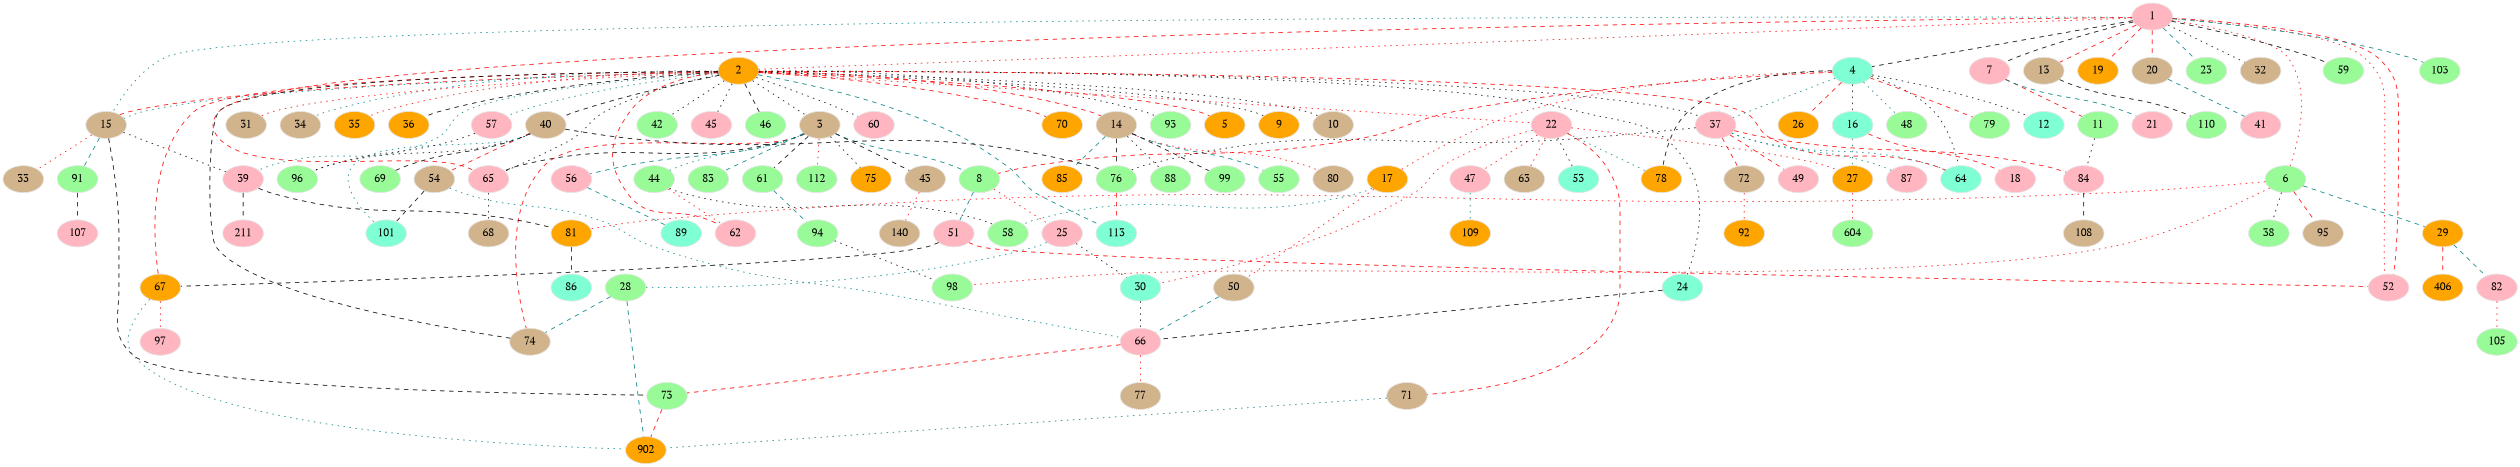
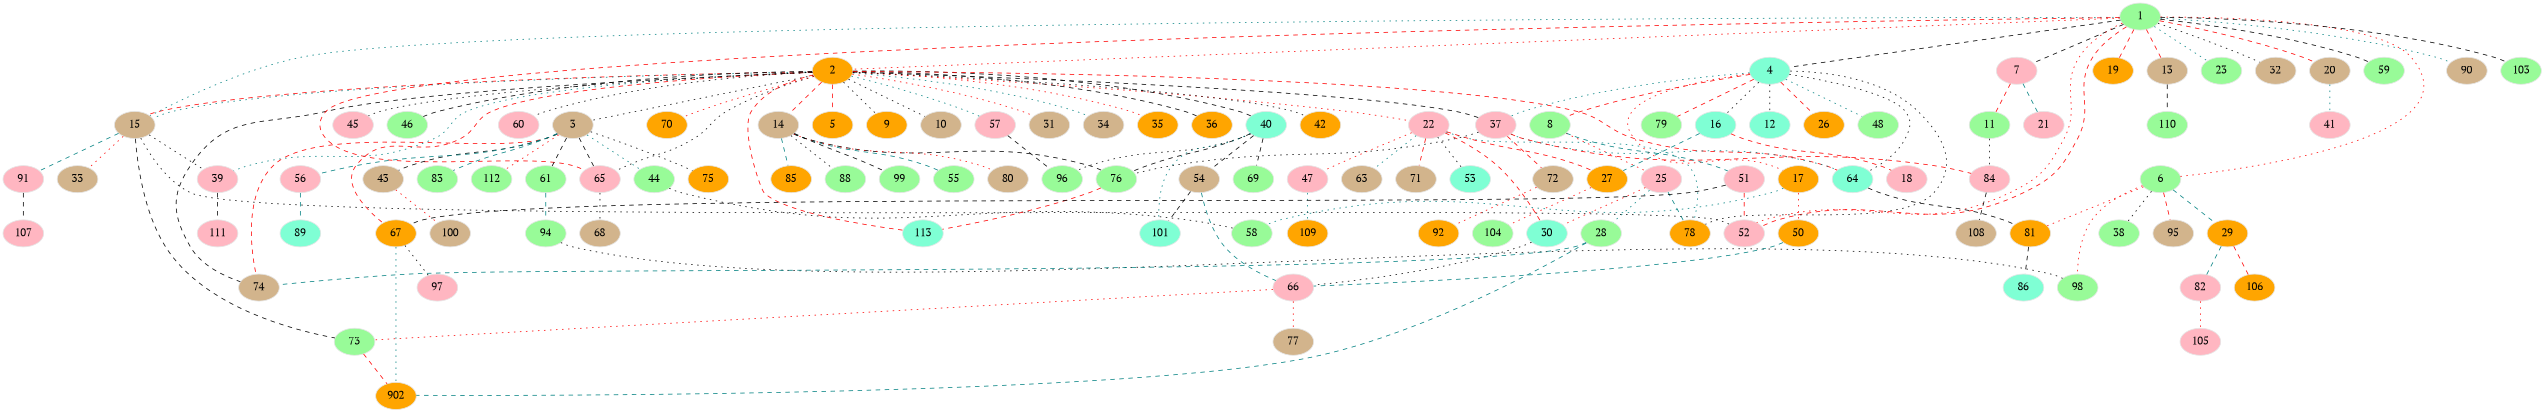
node "1": fillcolor lightpink -> palegreen
edge "1" -- "103": color teal -> black
edge "1" -- "23": style dashed -> dotted
node "90": added
edge "2" -- "37": style dotted -> dashed
edge "2" -- "70": style dashed -> dotted
edge "4" -- "78": style dashed -> dotted
edge "20" -- "41": style dashed -> dotted
node "40": fillcolor tan -> aquamarine
node "42": fillcolor palegreen -> orange
node "93": removed
edge "2" -- "113": color teal -> red
edge "22" -- "27": style dotted -> dashed
edge "57" -- "96": style dotted -> dashed
edge "40" -- "54": color red -> black
edge "3" -- "8": removed
edge "22" -- "63": color red -> teal
edge "16" -- "27": style dotted -> dashed
node "91": fillcolor palegreen -> lightpink
node "49": removed
node "87": removed
edge "25" -- "78": added
edge "39" -- "81": now "64" -- "81"
edge "15" -- "52": added
edge "22" -- "30": style dotted -> dashed
node "211": label "211" -> "111"
node "62": removed
node "140": label "140" -> "100"
node "604": label "604" -> "104"
edge "25" -- "30": color black -> red
edge "54" -- "66": style dotted -> dashed
node "50": fillcolor tan -> orange
node "24": removed
node "406": label "406" -> "106"
edge "67" -- "97": color red -> black
node "105": fillcolor palegreen -> lightpink
edge "66" -- "73": style dashed -> dotted
edge "71" -- "902": removed
